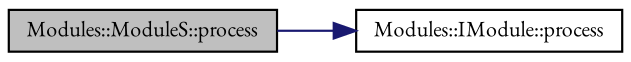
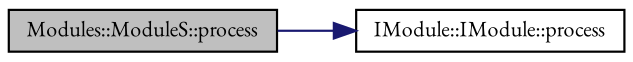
node "Modules::IModule::process": label "Modules::IModule::process" -> "IModule::IModule::process"
